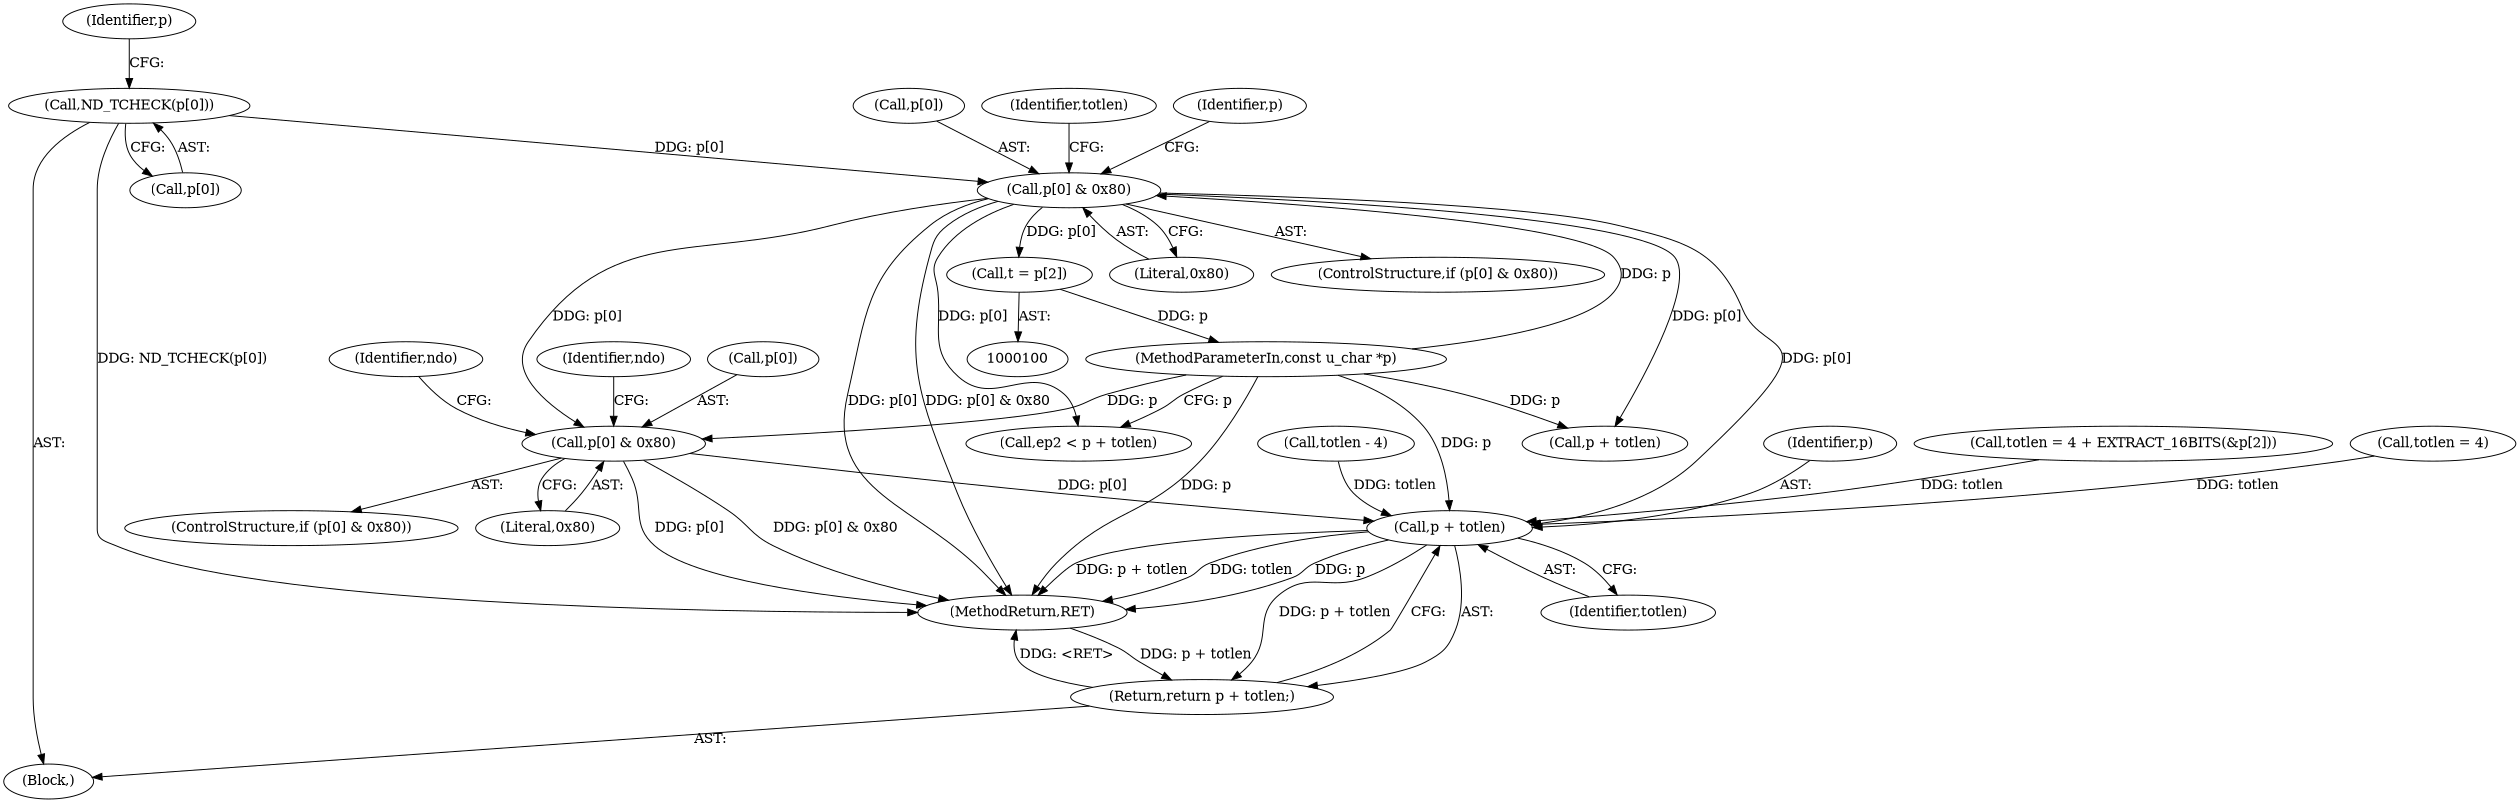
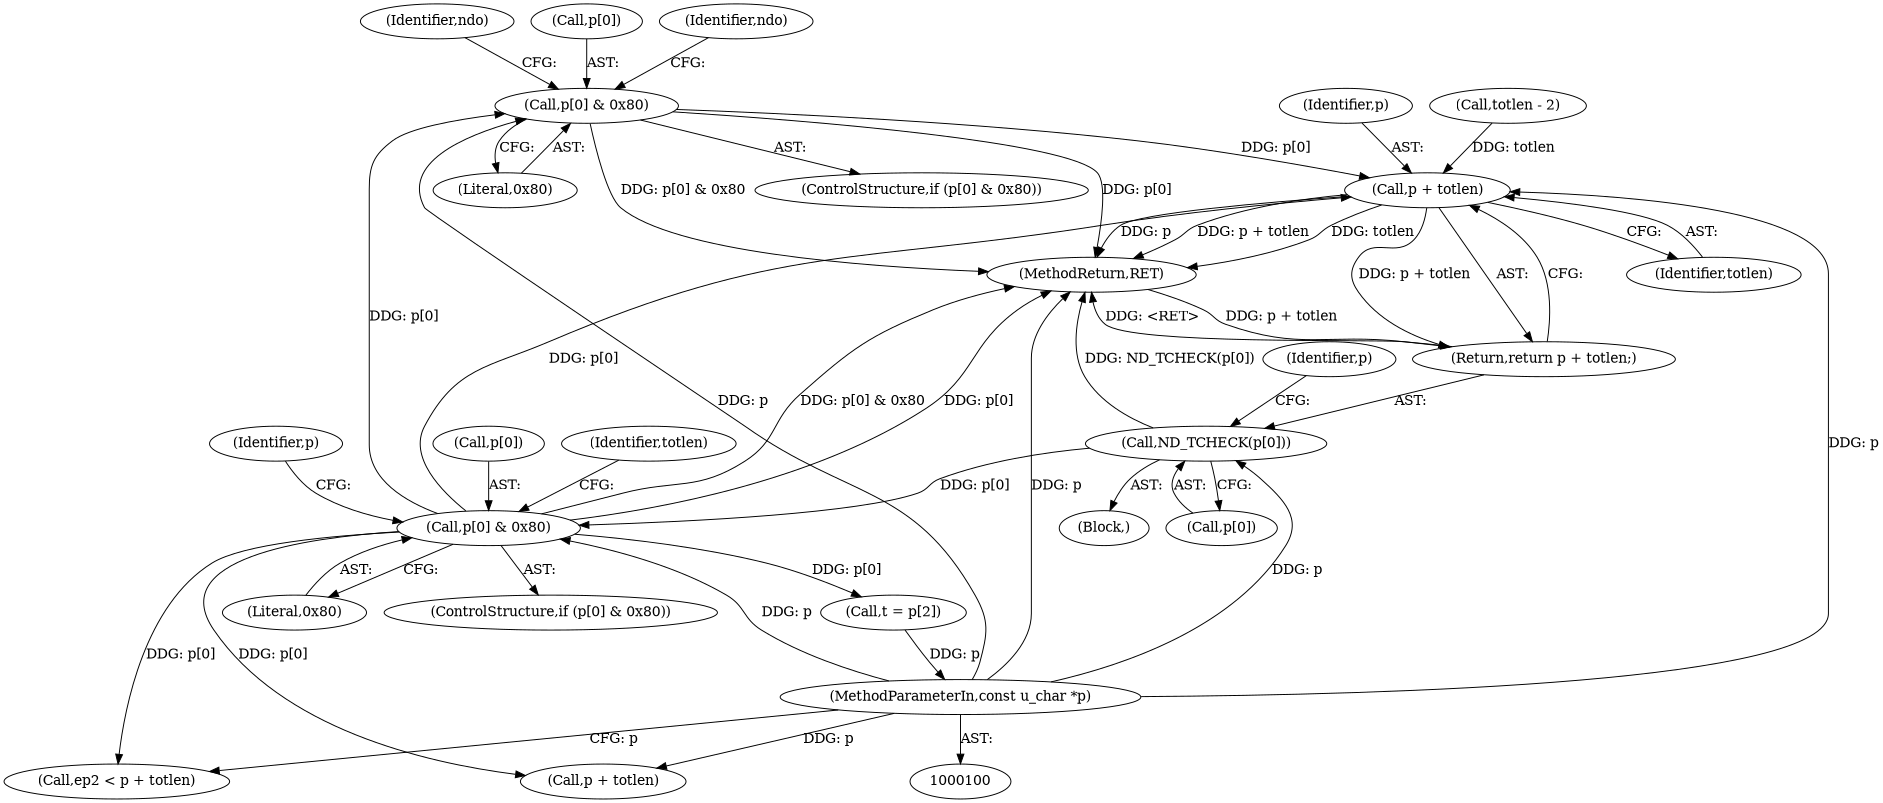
edge "(Call,t = p[2])" -> "1000100": now "(MethodParameterIn,const u_char *p)" -> "1000100"
node "(Call,totlen - 4)": label "(Call,totlen - 4)" -> "(Call,totlen - 2)"
node "(Call,totlen = 4 + EXTRACT_16BITS(&p[2]))": removed
node "(Call,totlen = 4)": removed
edge "(MethodParameterIn,const u_char *p)" -> "(Call,ND_TCHECK(p[0]))": added, label "DDG: p"
edge "(Return,return p + totlen;)" -> "(Block,)": now "(Return,return p + totlen;)" -> "(Call,ND_TCHECK(p[0]))"
